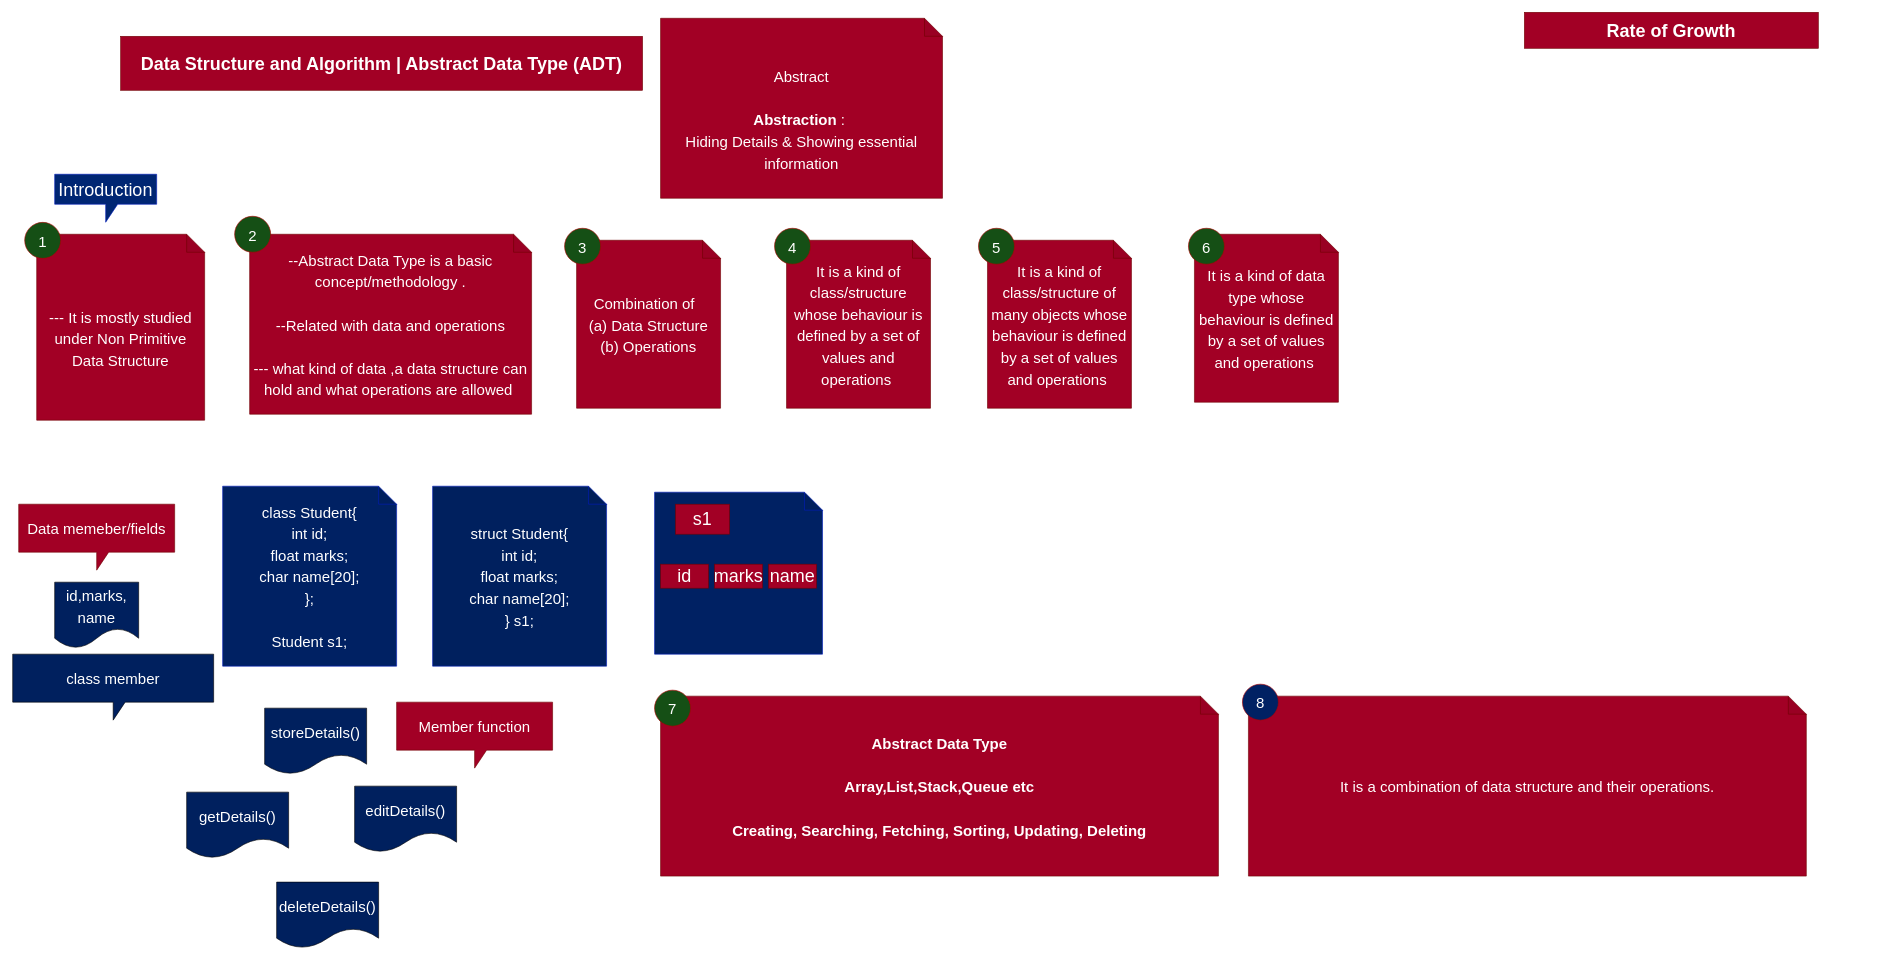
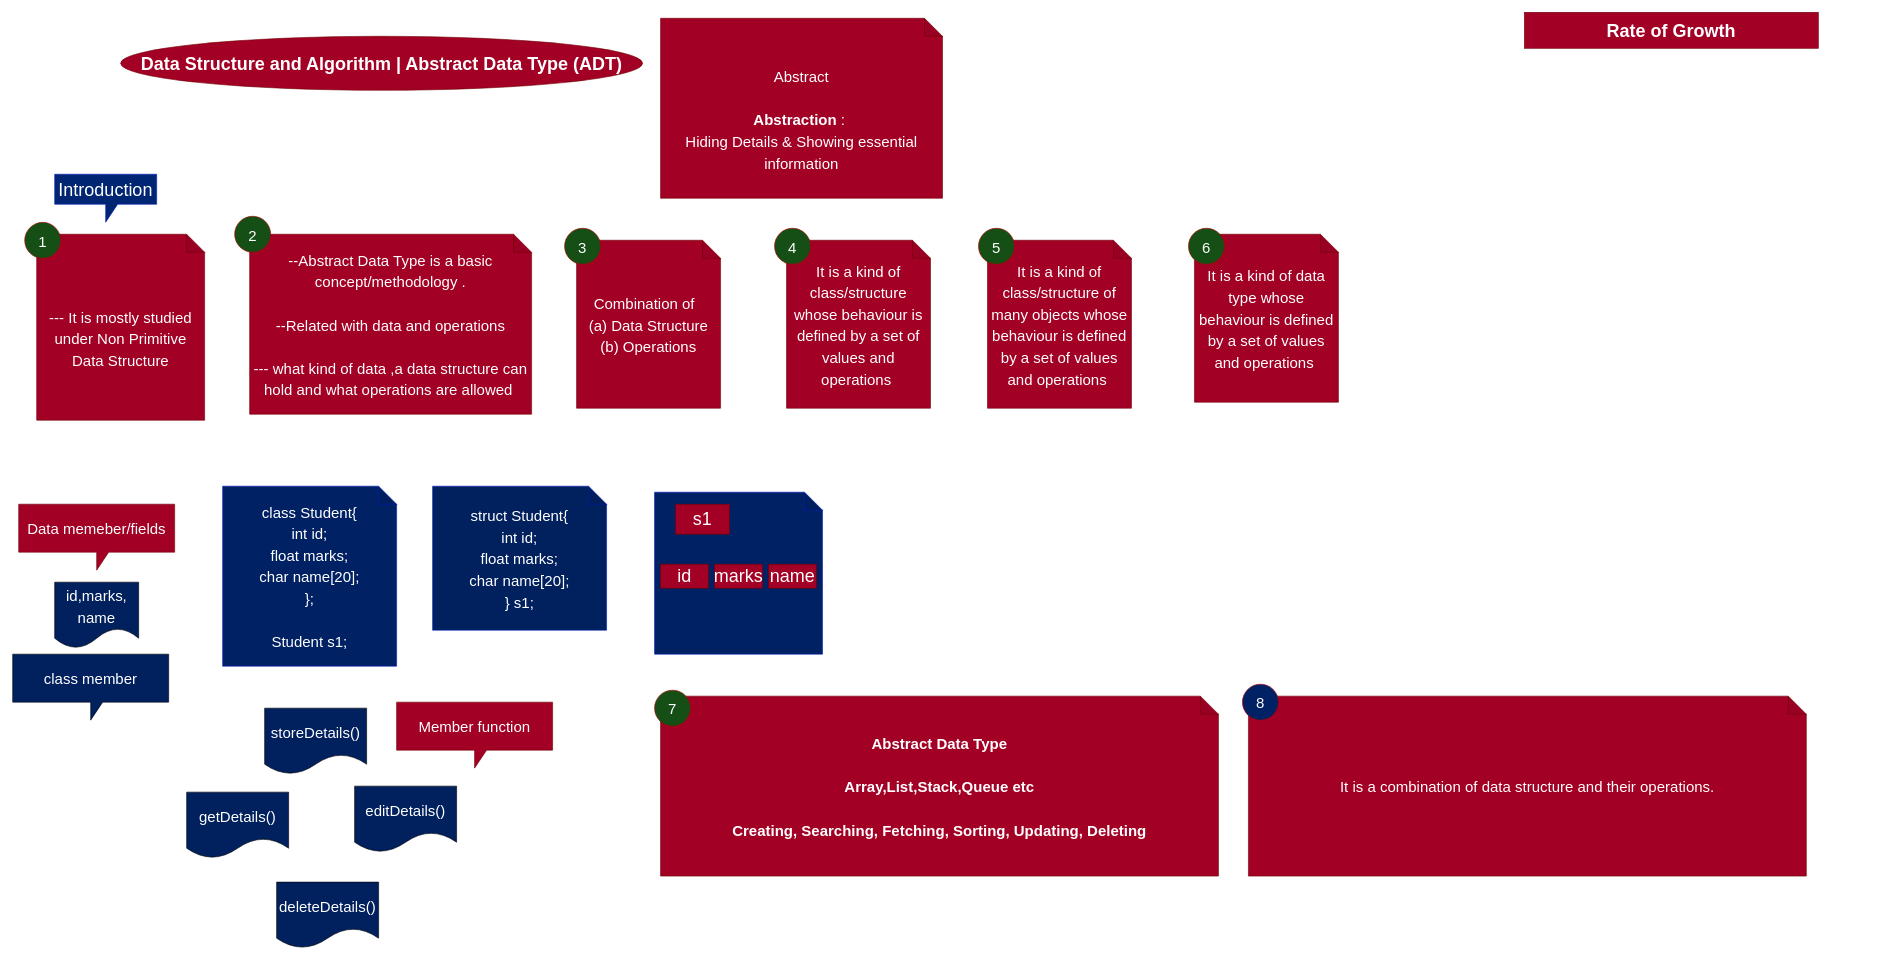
node "Data Structure and Algorithm | Abstract Data Type (ADT)": shape rectangle -> ellipse
node "struct Student{ int id; float marks; char name[20]; } s1;": size 174x180 -> 174x144
node "class member": size 201x66 -> 156x66
